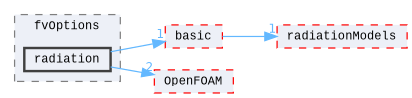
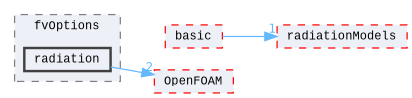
edge "radiation" -> "basic": removed
